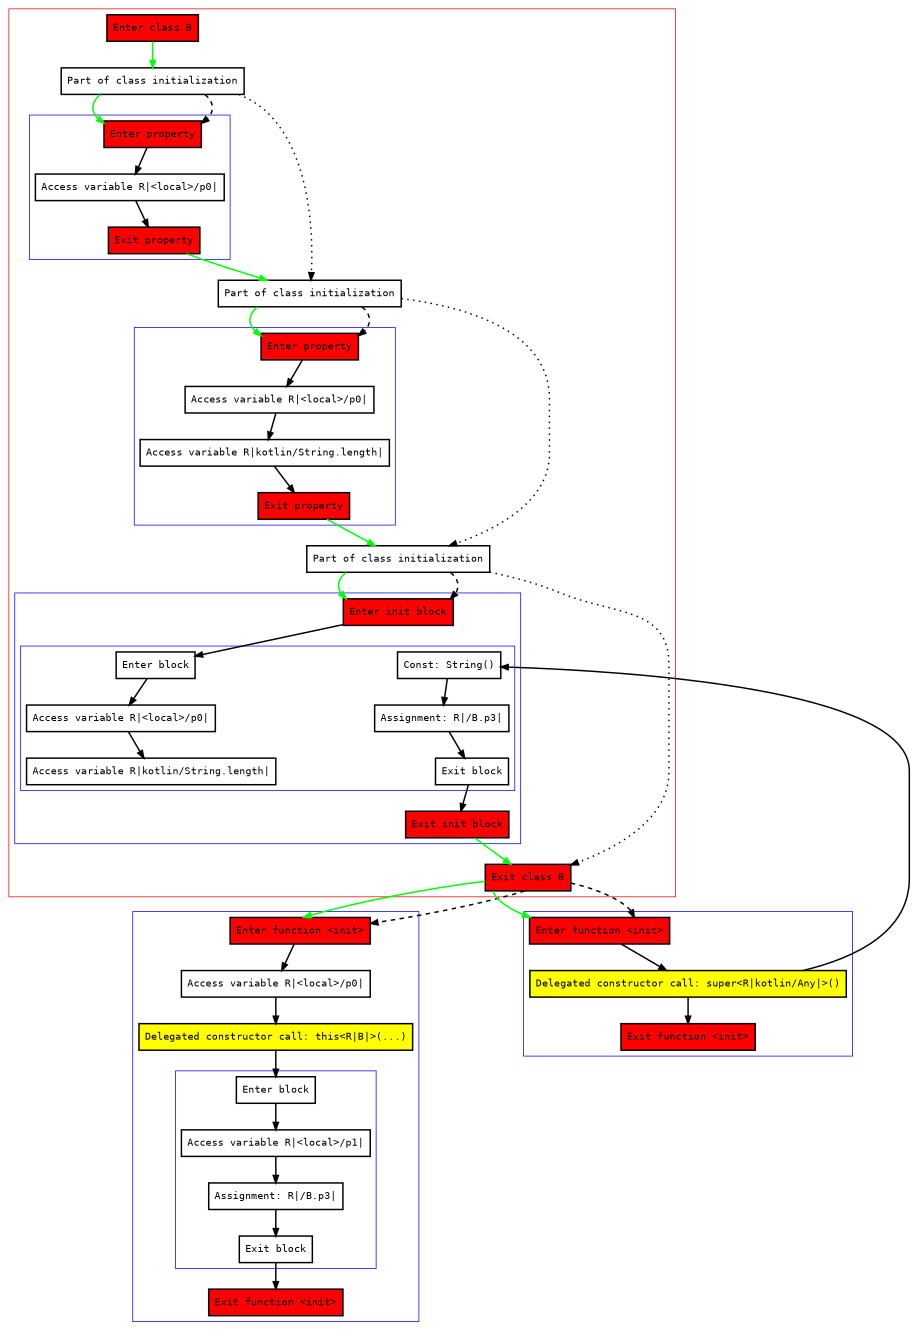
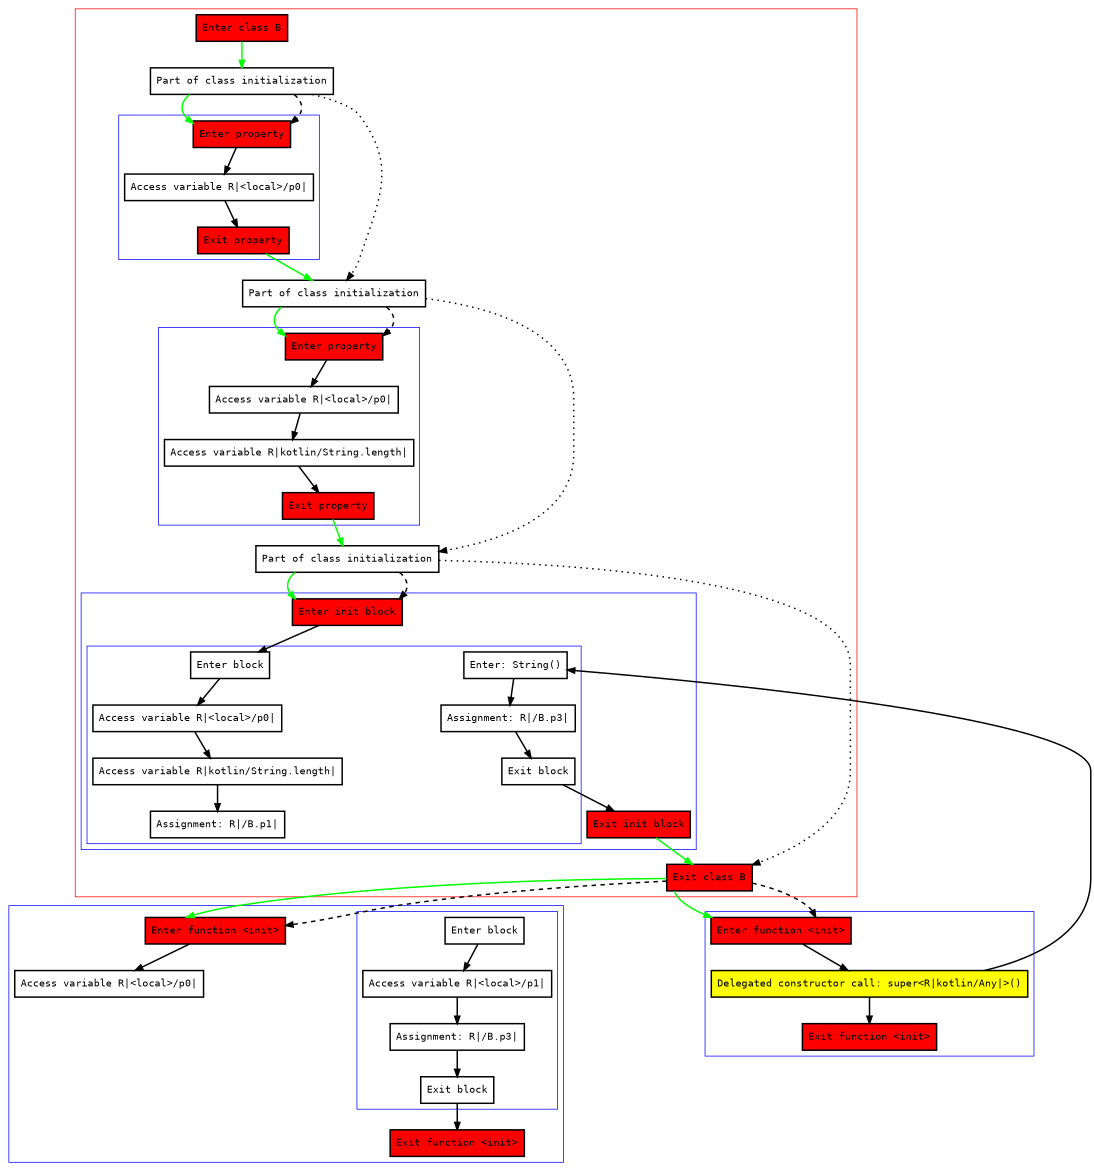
node "Const: String()": label "Const: String()" -> "Enter: String()"
node "Assignment: R|/B.p1|": added
node "Delegated constructor call: this<R|B|>(...)": removed
